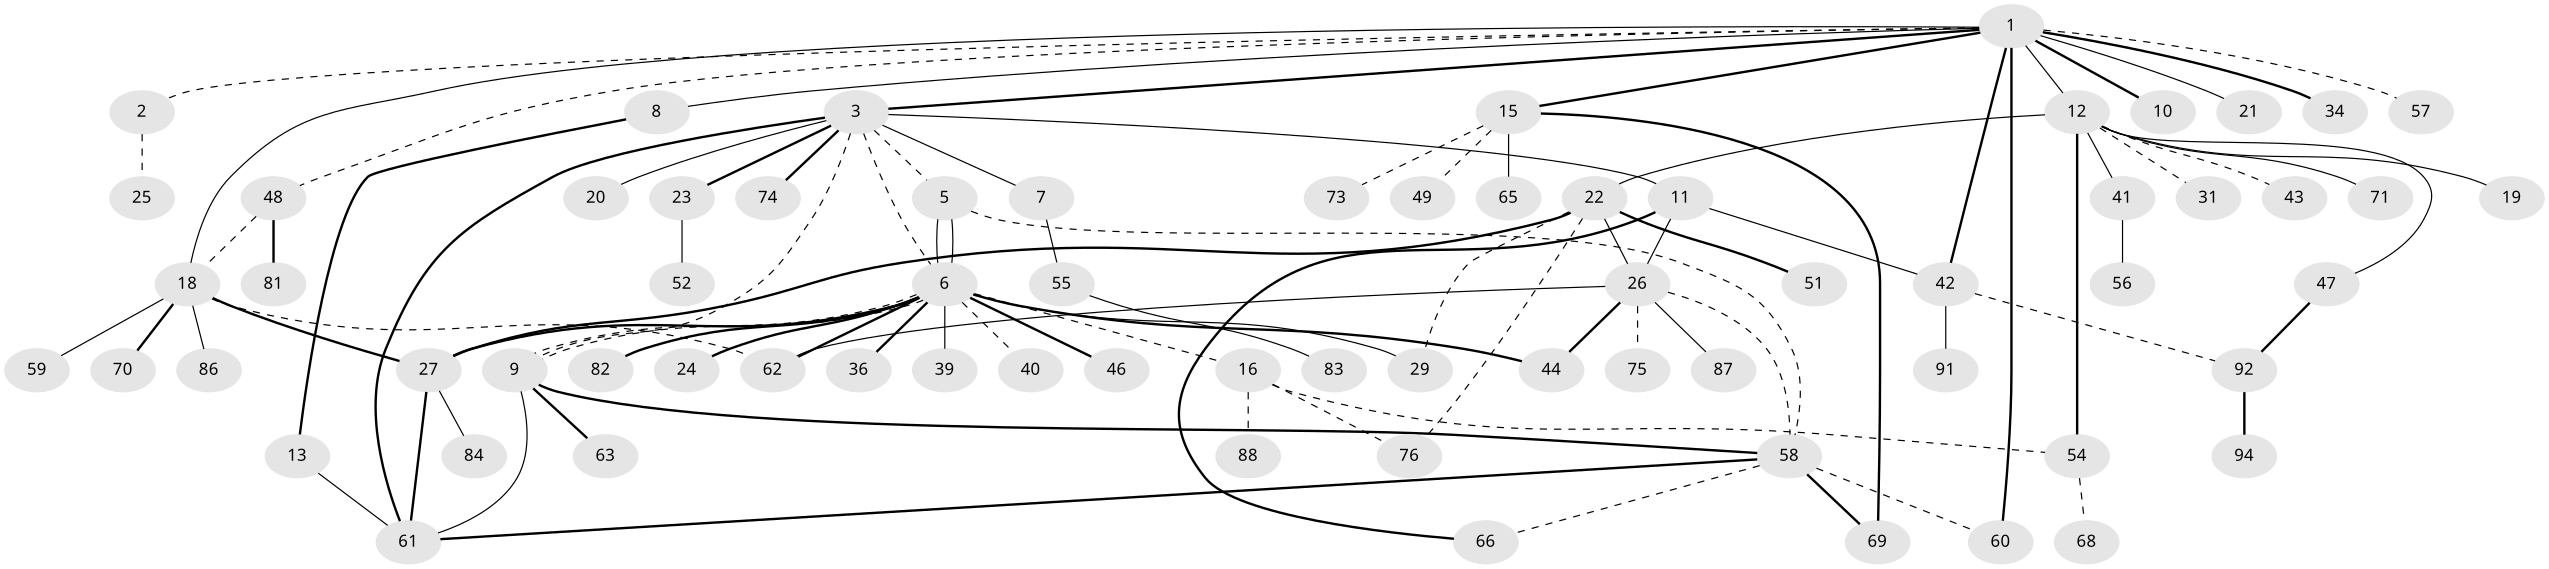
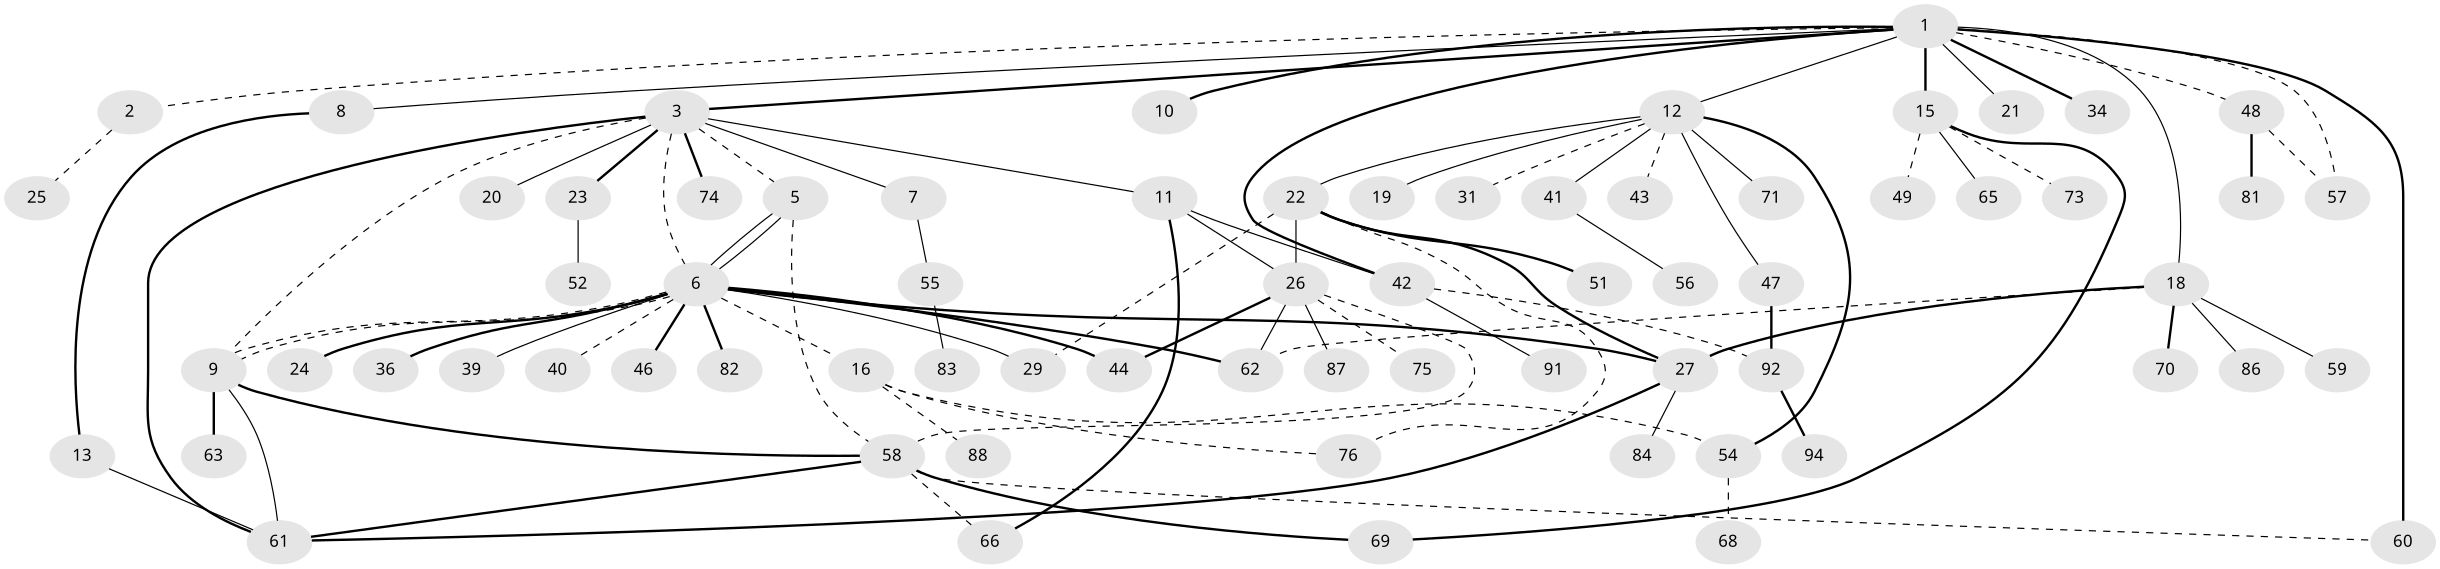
edge "48" -- "18": now "48" -- "57"
